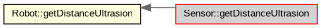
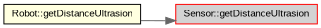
edge "Sensor::getDistanceUltrasion" -> "Robot::getDistanceUltrasion": reversed
